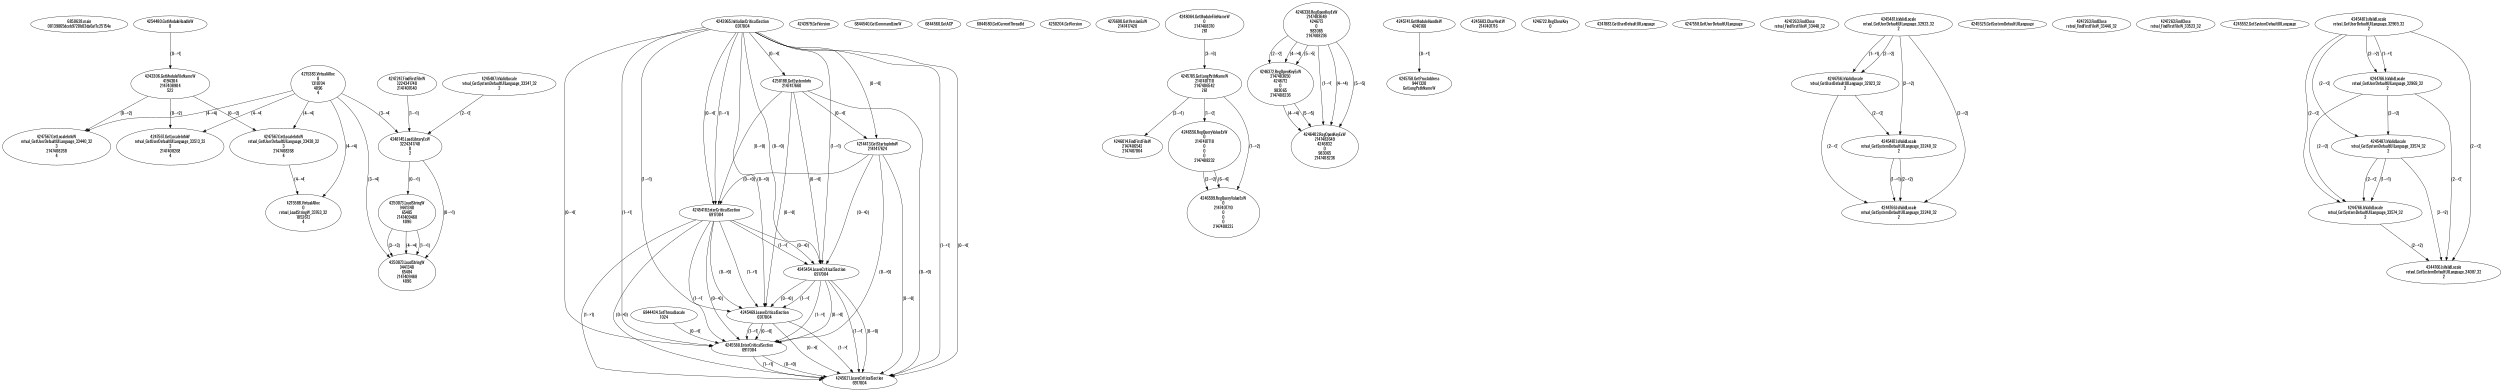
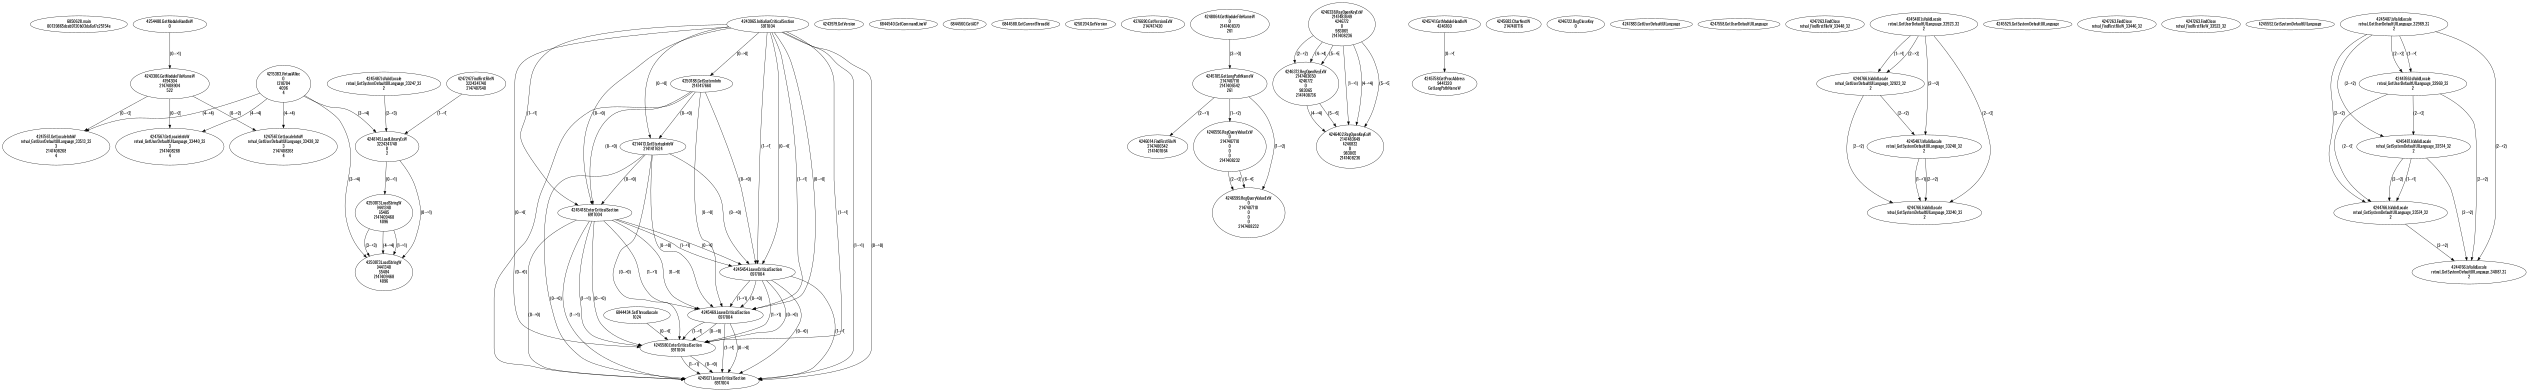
node "4246372.RegOpenKeyExW 2147483650 4246772 0 983065 2147408236": label "4246372.RegOpenKeyExW 2147483650 4246772 0 983065 2147408236" -> "4246372.RegOpenKeyExW 2147483650 4246772 0 983065 2147408736"
node "4215588.VirtualAlloc 0 retval_LoadStringW_33763_32 1052672 4": removed
edge "4214413.GetStartupInfoW 2141417624" -> "4245469.LeaveCriticalSection 6917004": added, label "(0-->0)"
